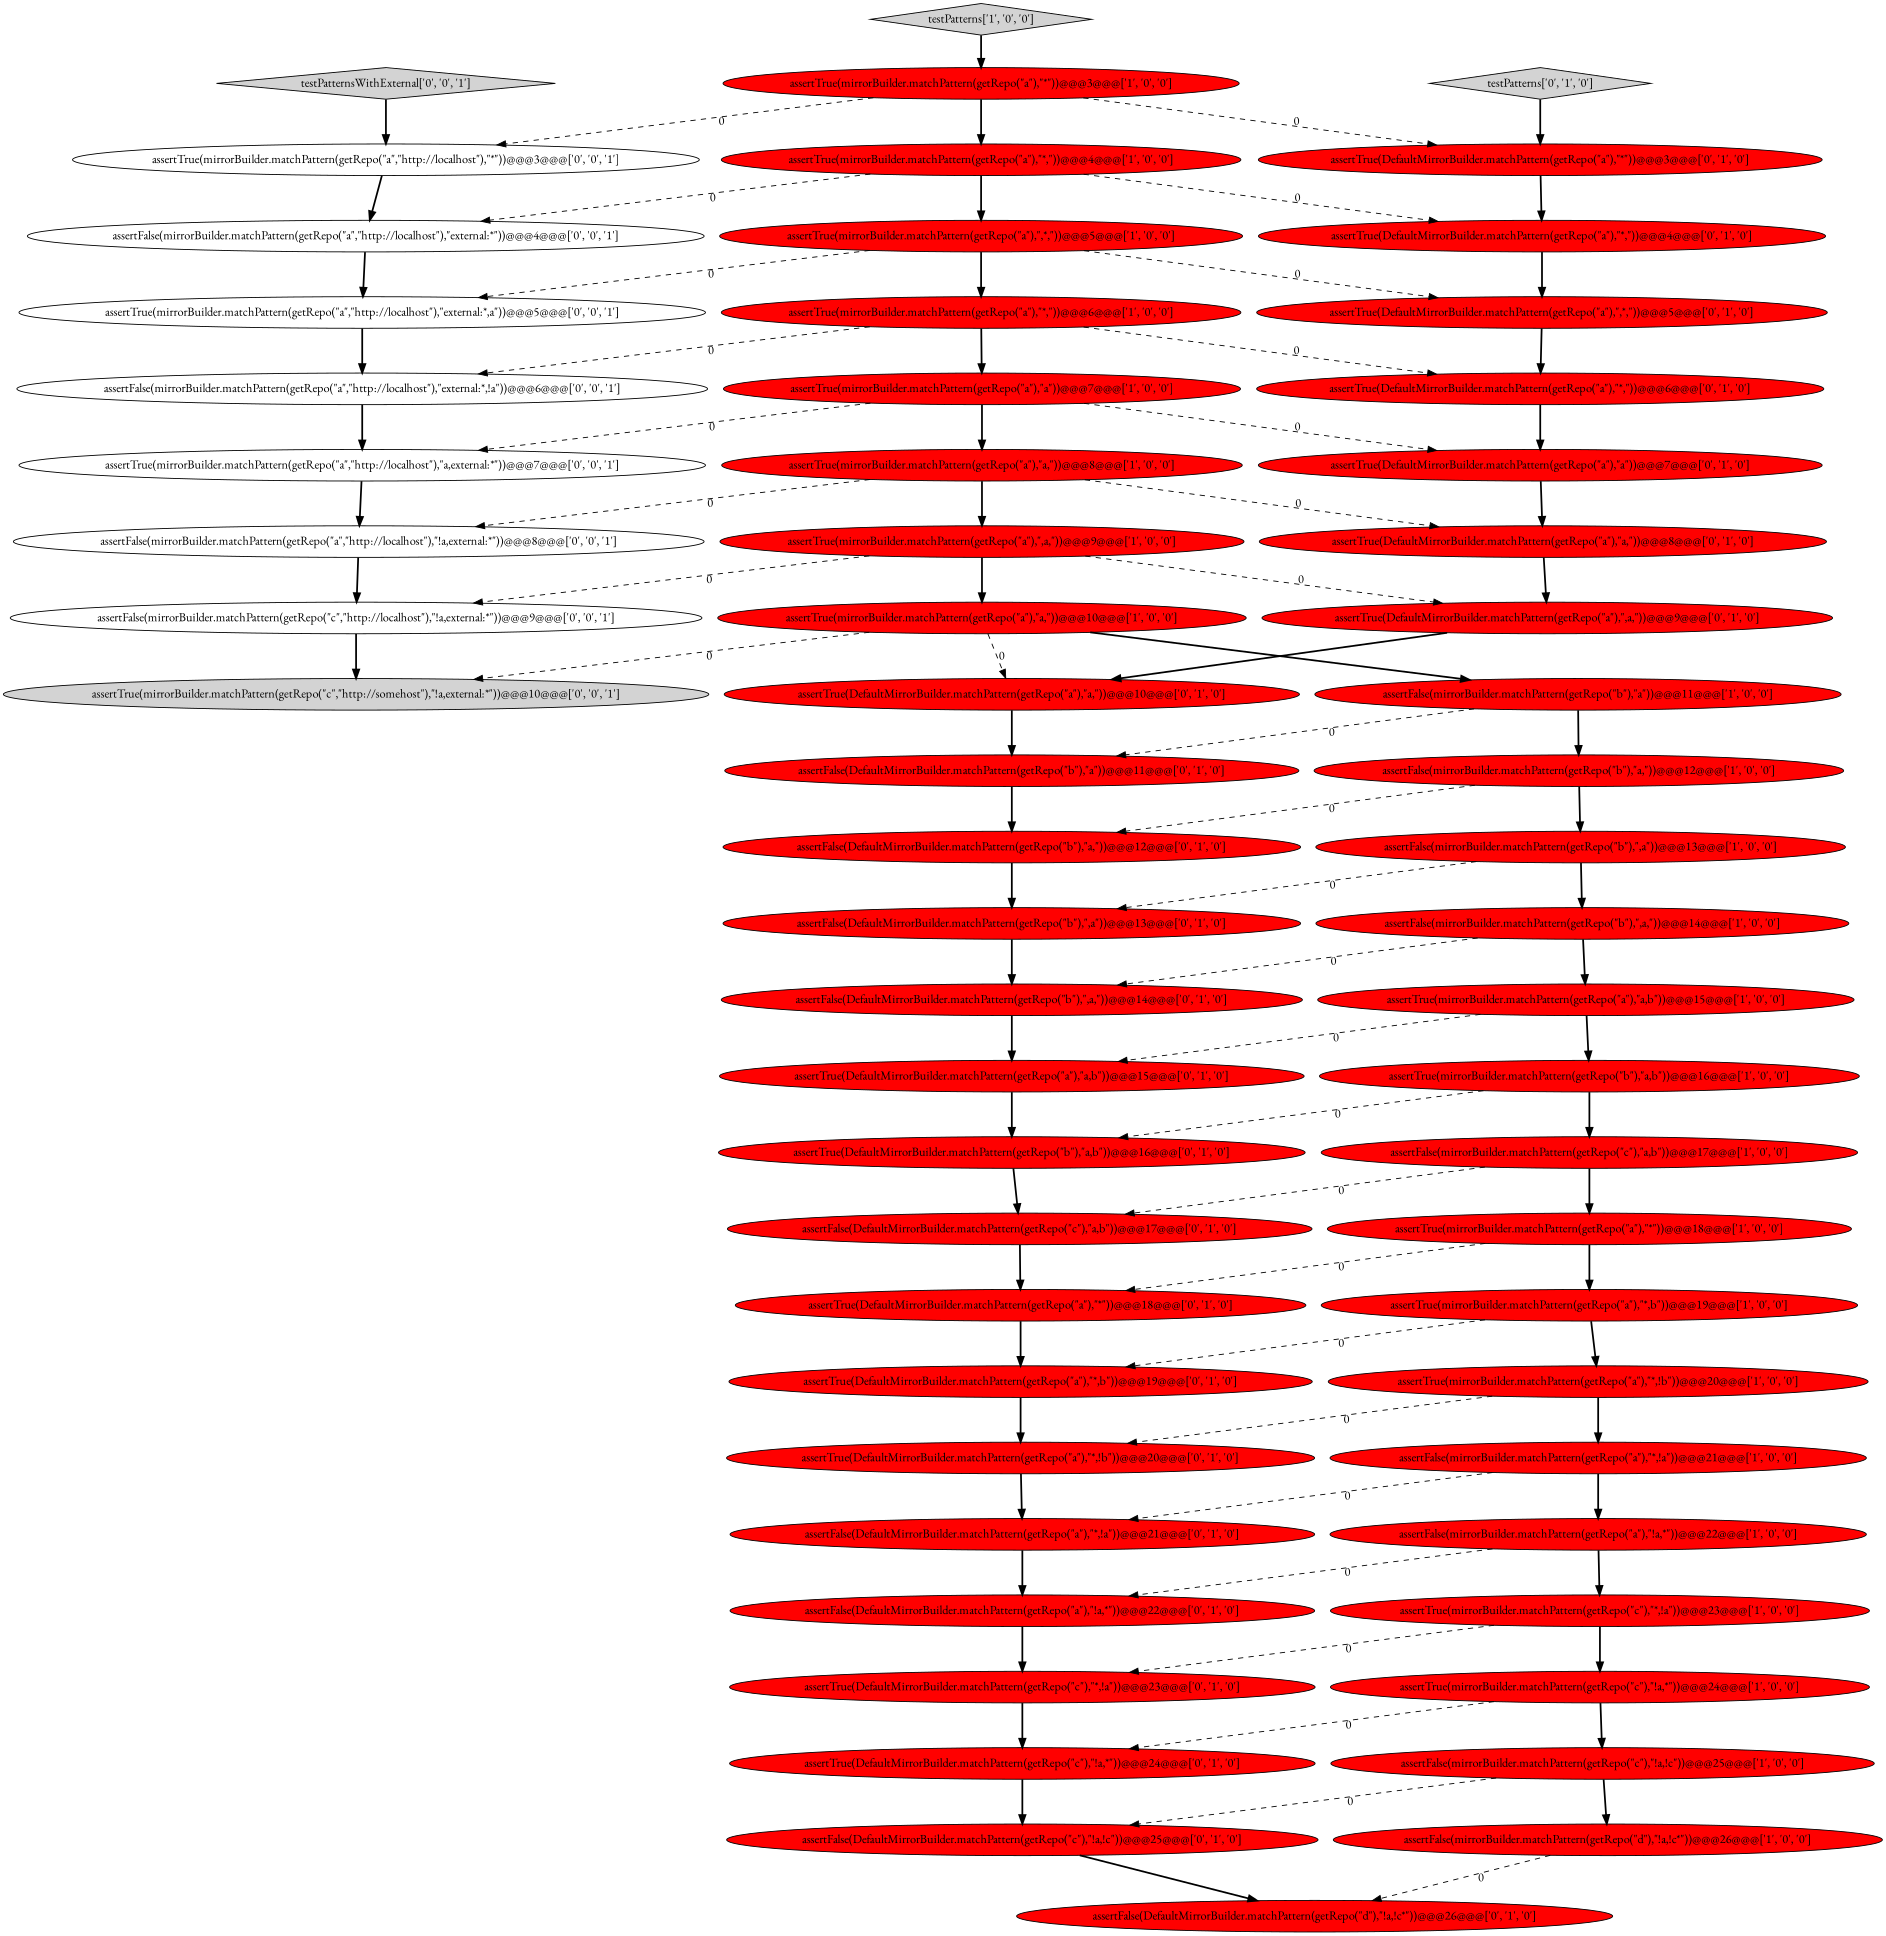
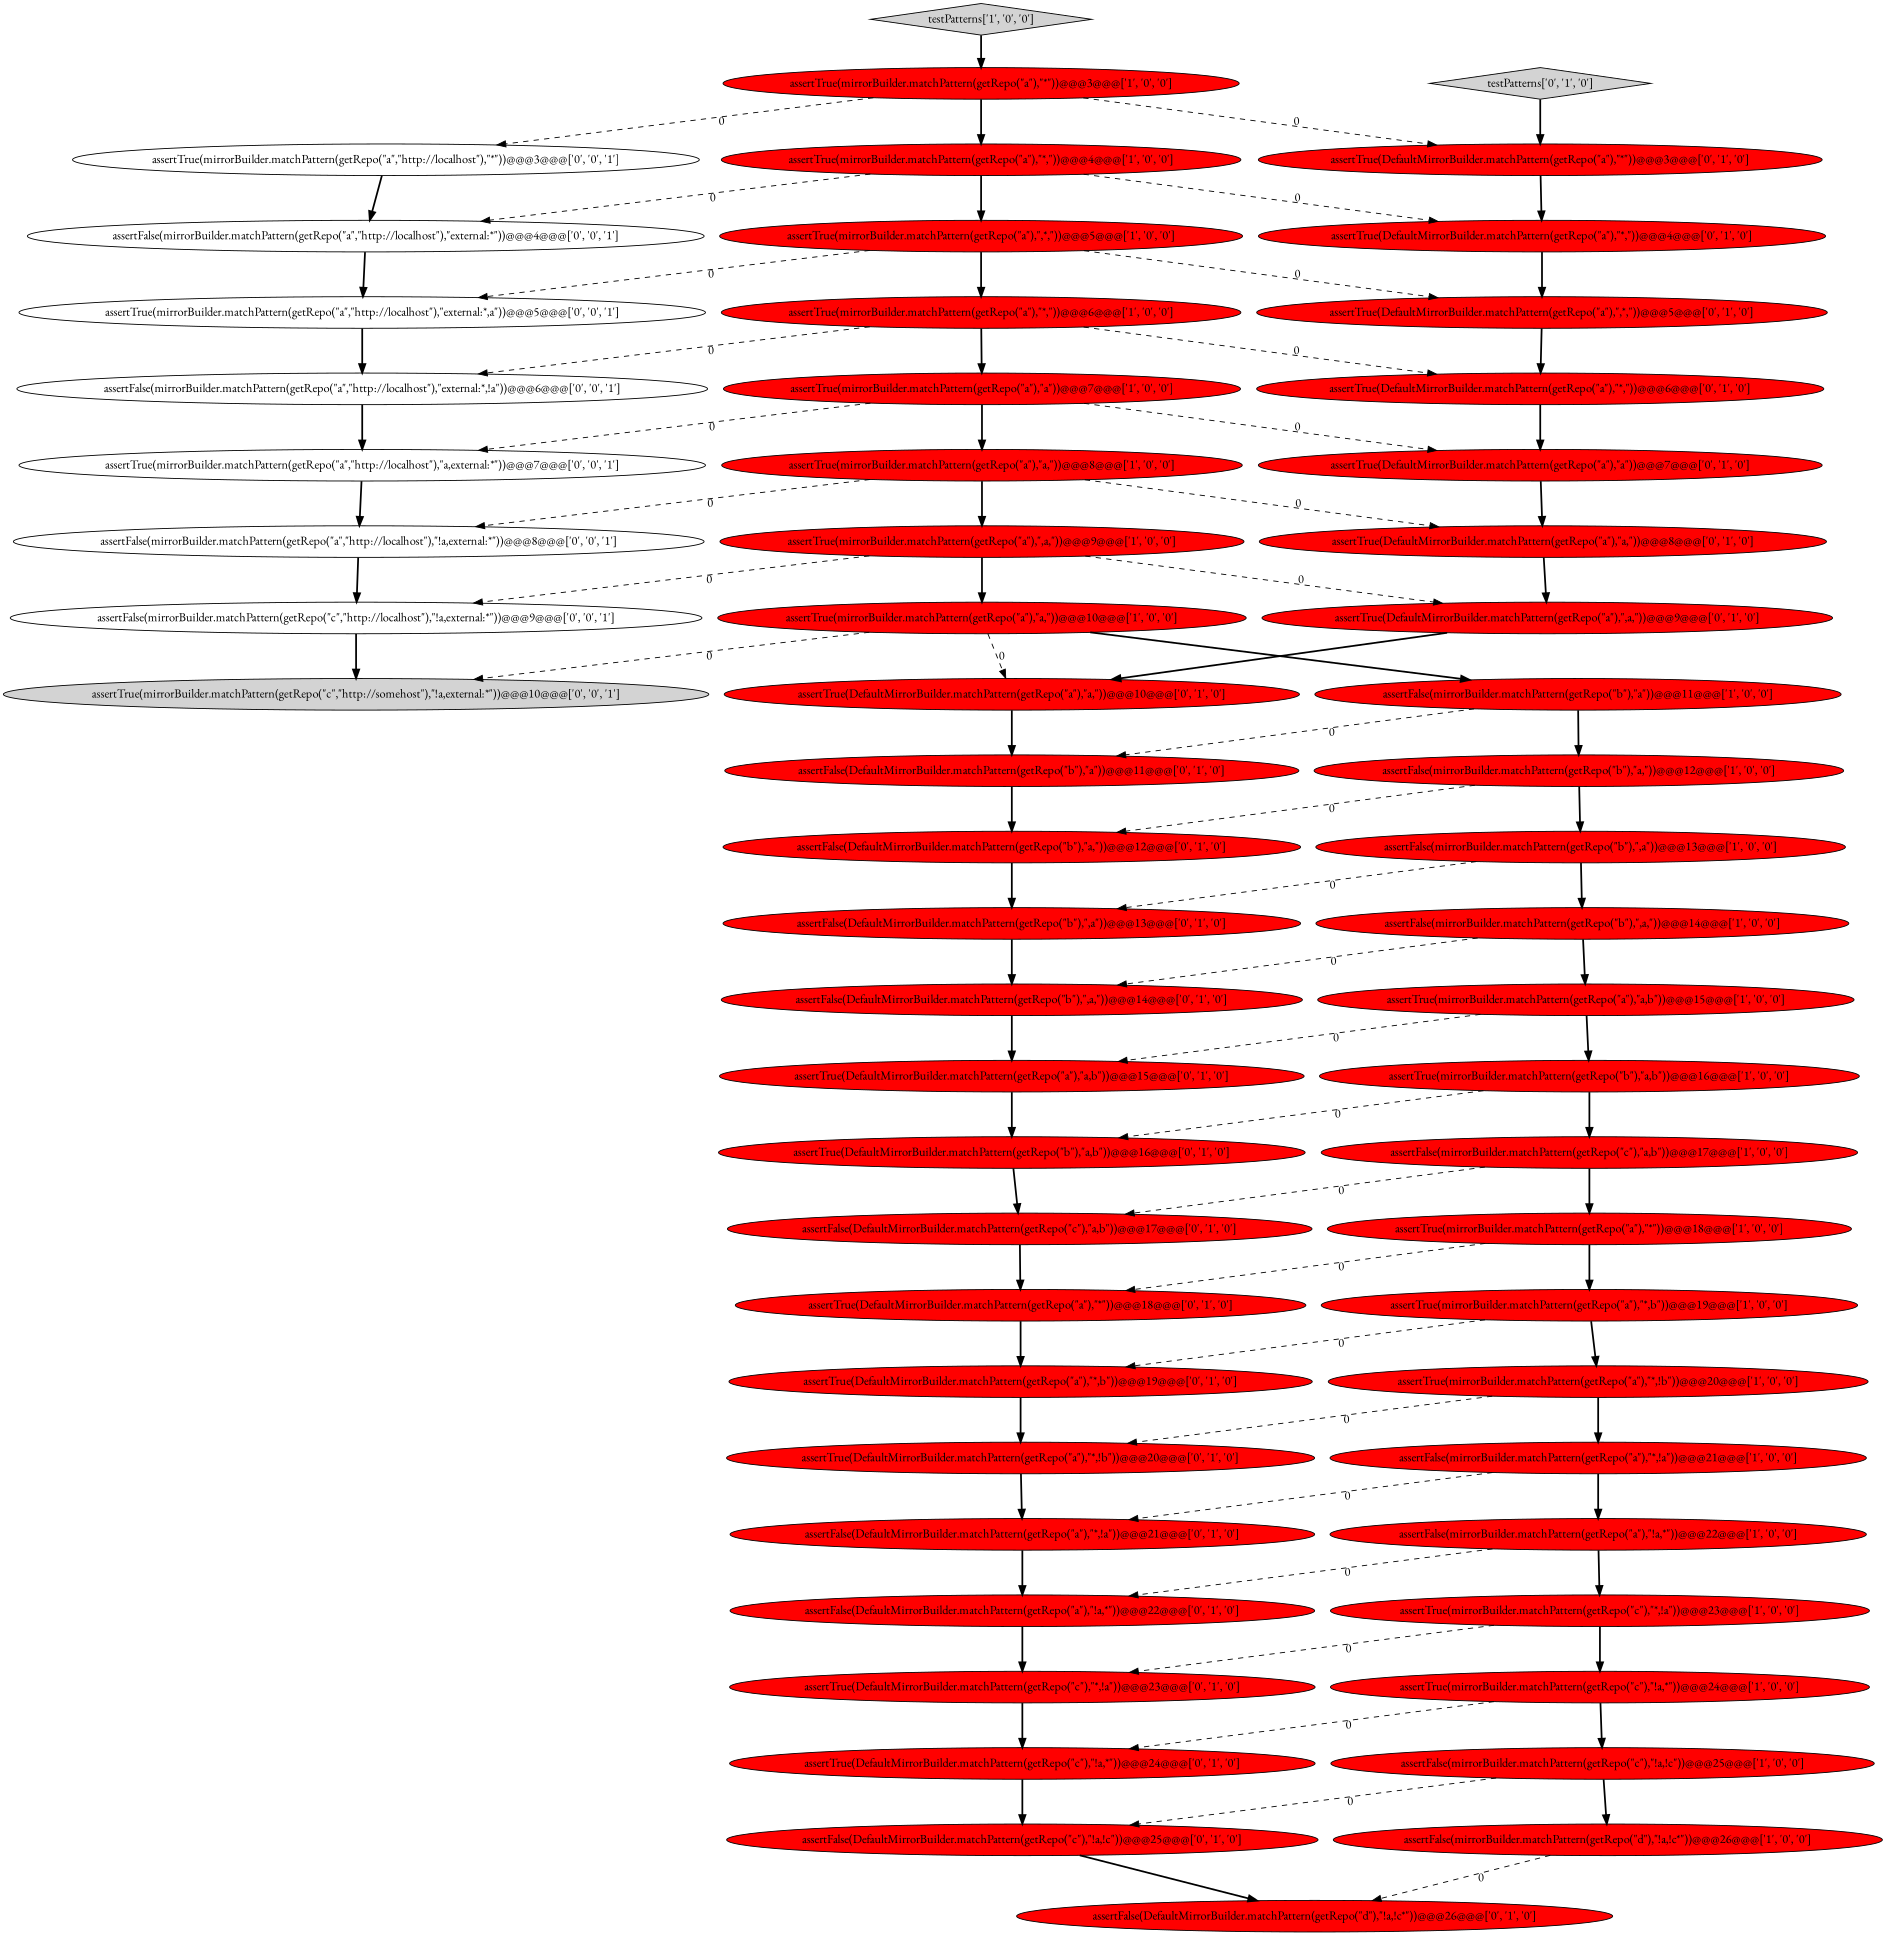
node "testPatternsWithExternal['0', '0', '1']": removed
